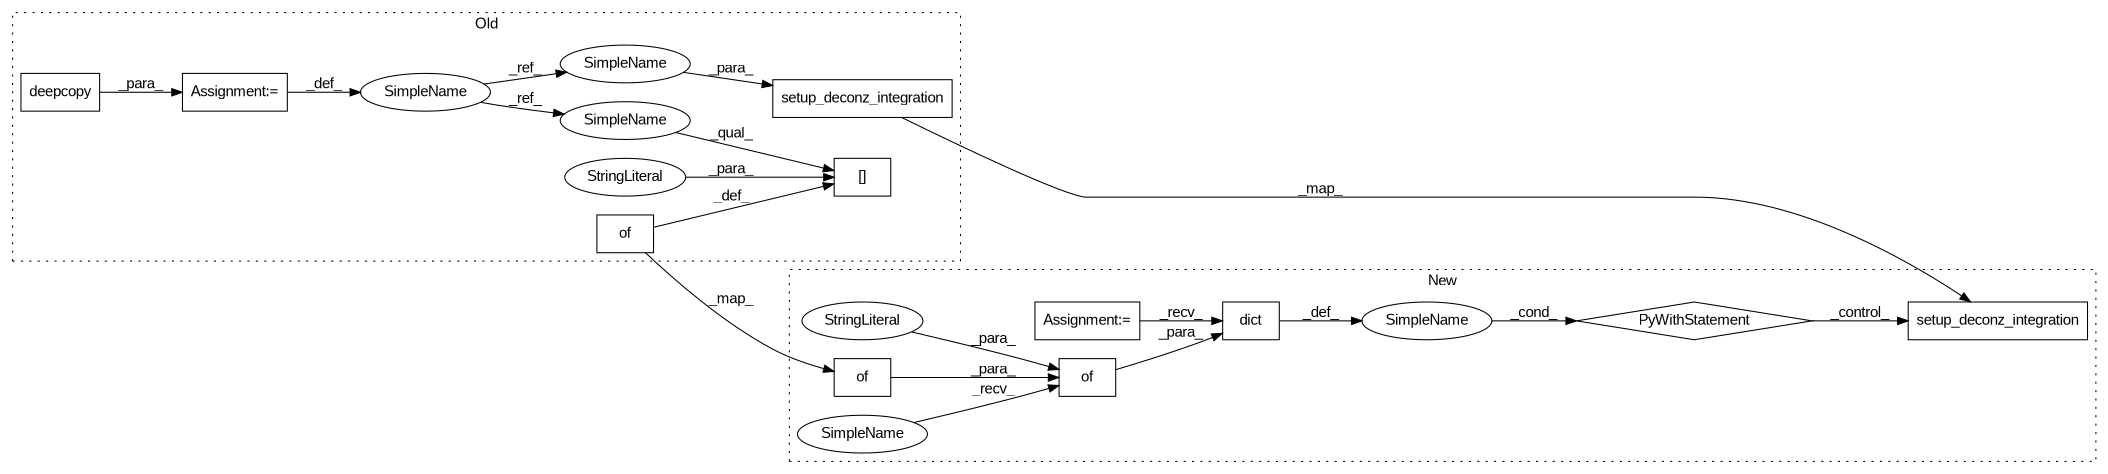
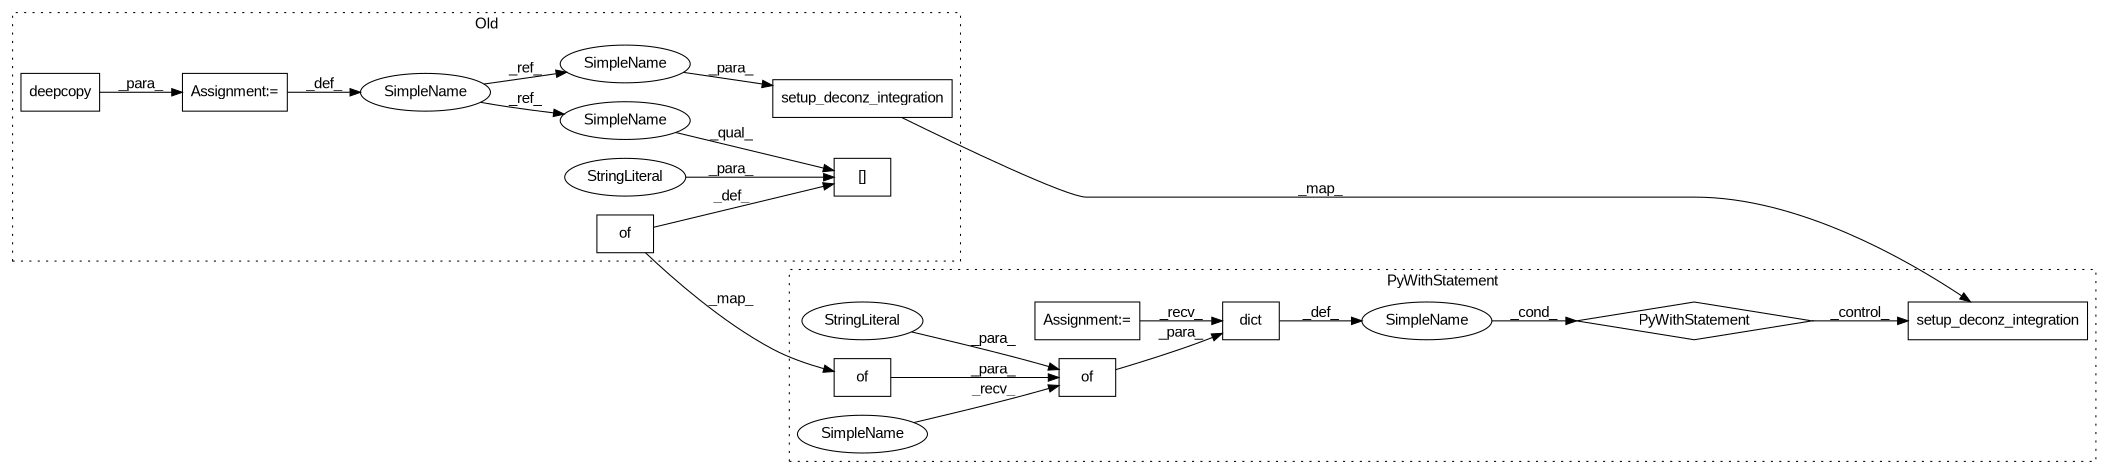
cluster "New": label "New" -> "PyWithStatement"
